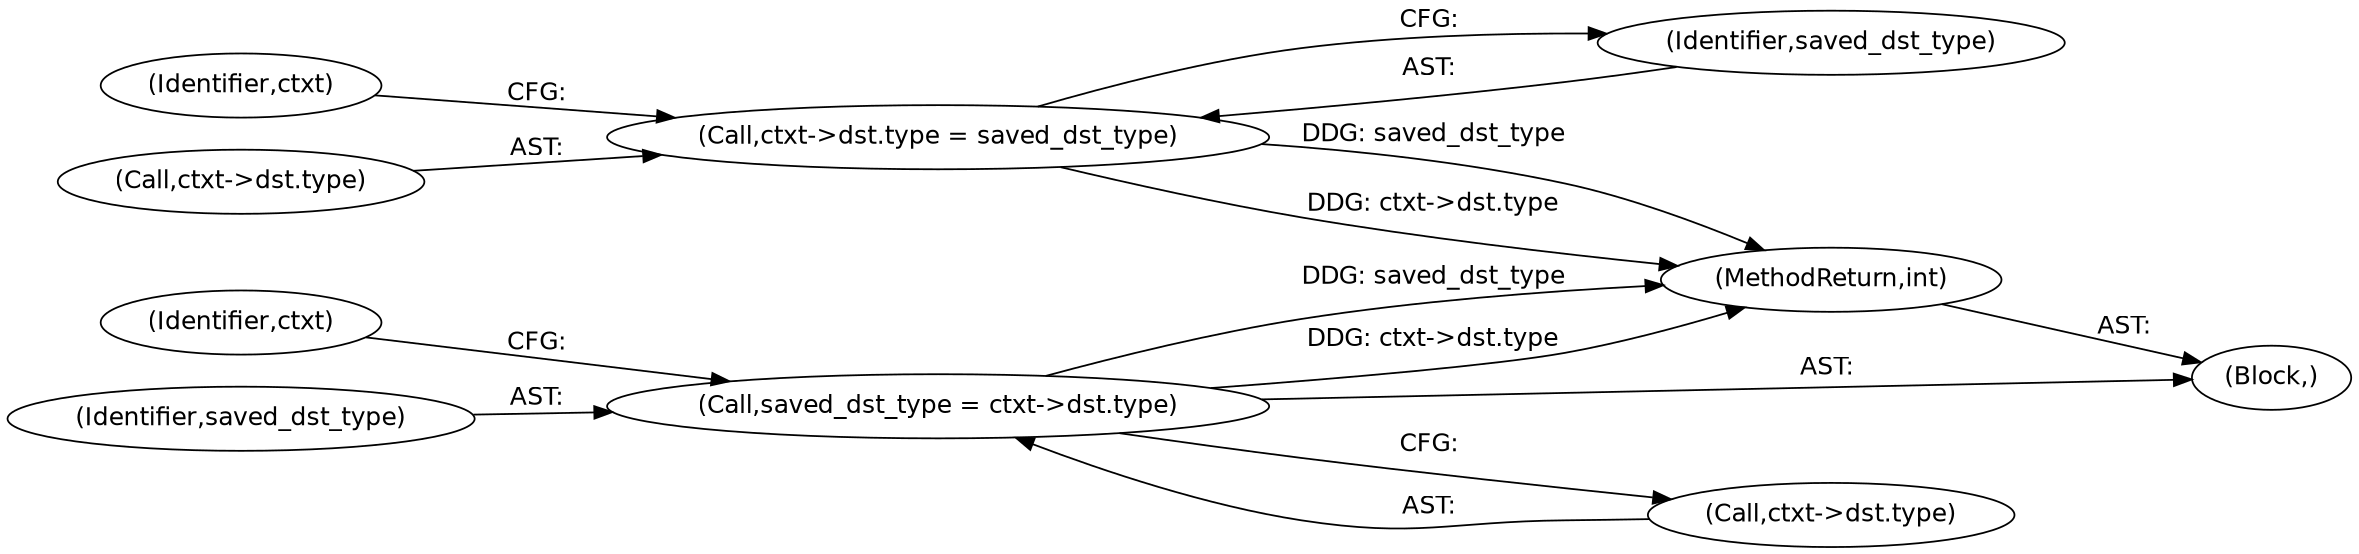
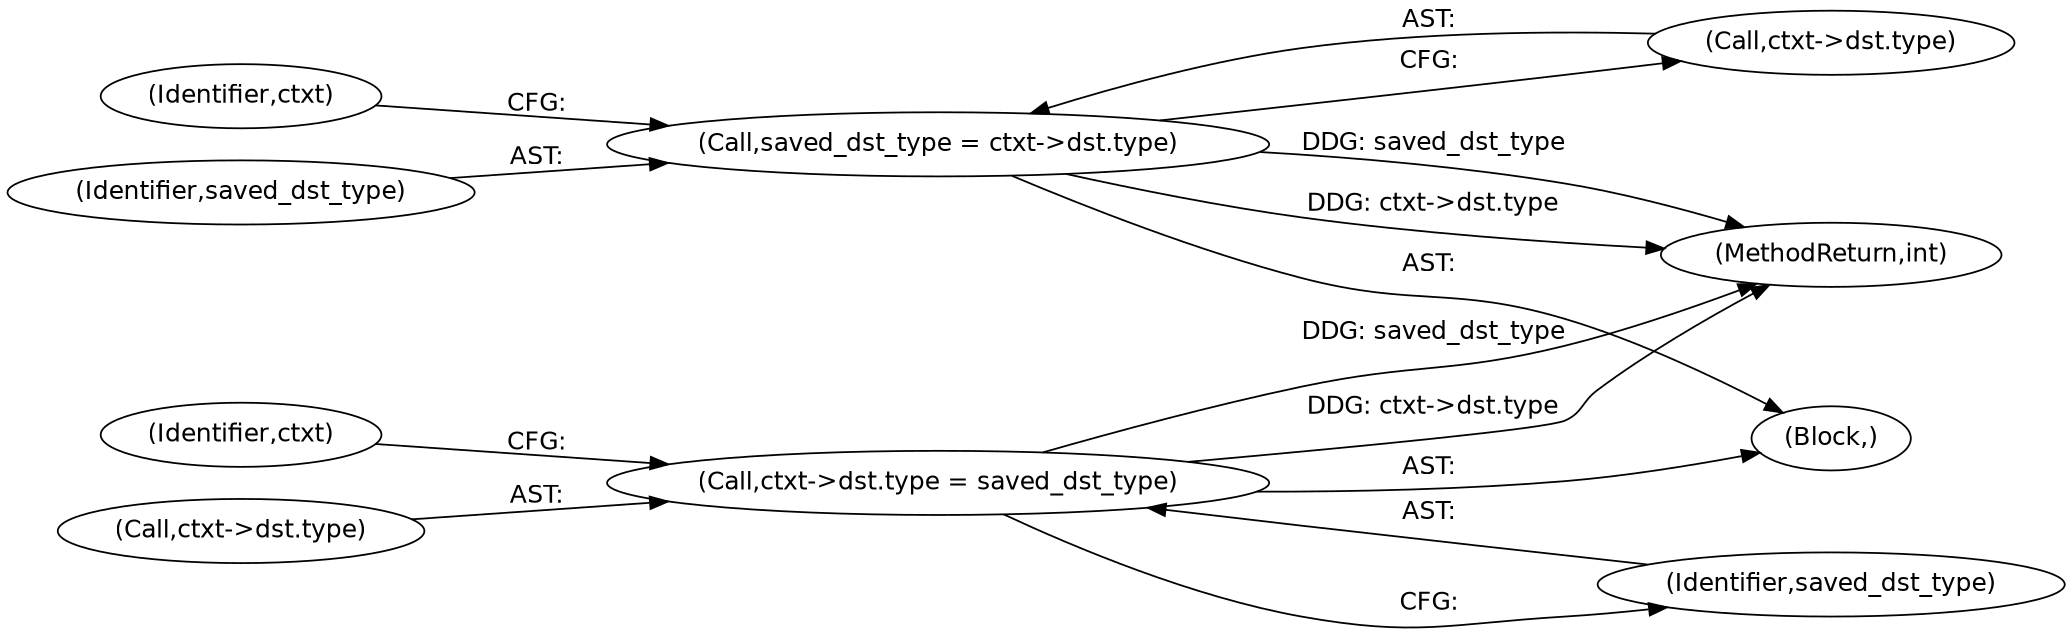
edge "(MethodReturn,int)" -> "(Block,)": now "(Call,ctxt->dst.type = saved_dst_type)" -> "(Block,)"
